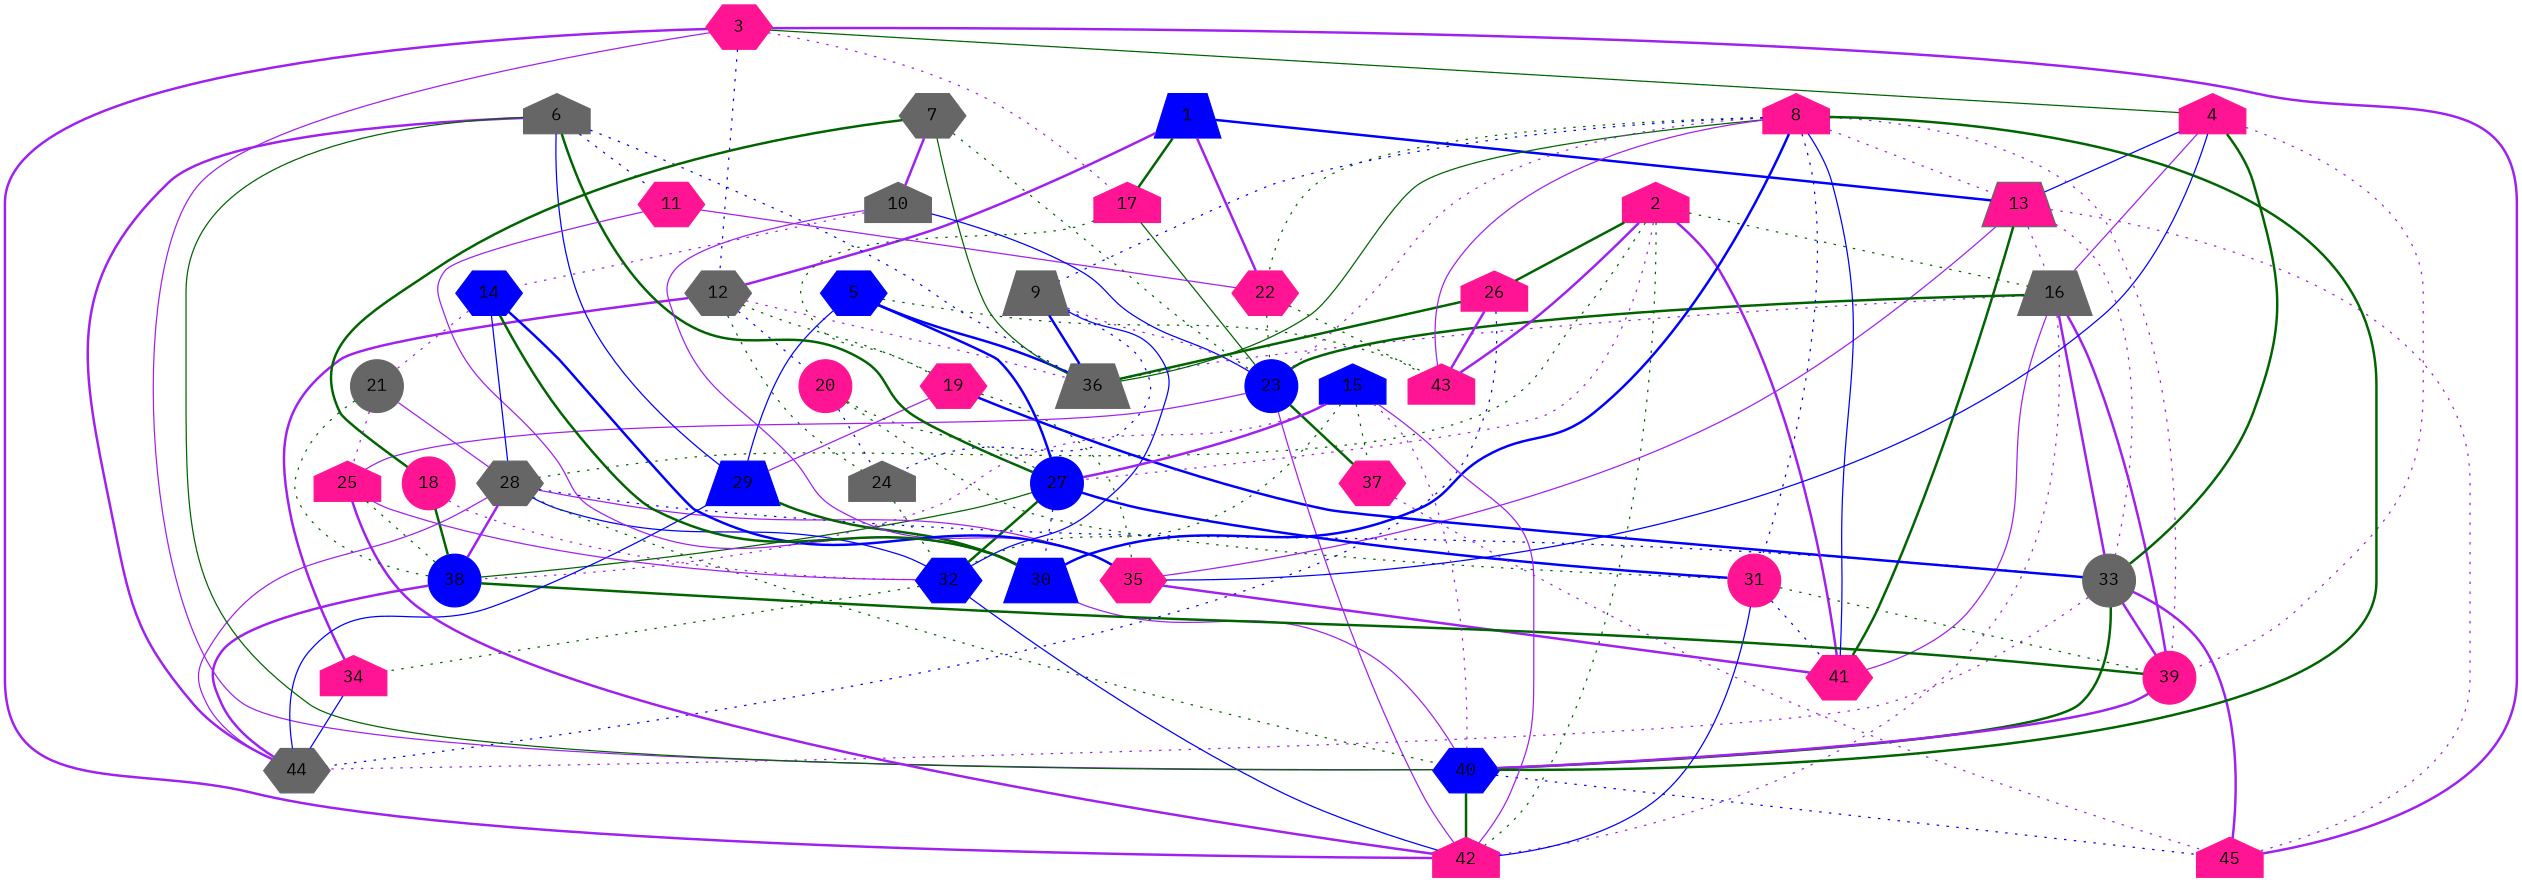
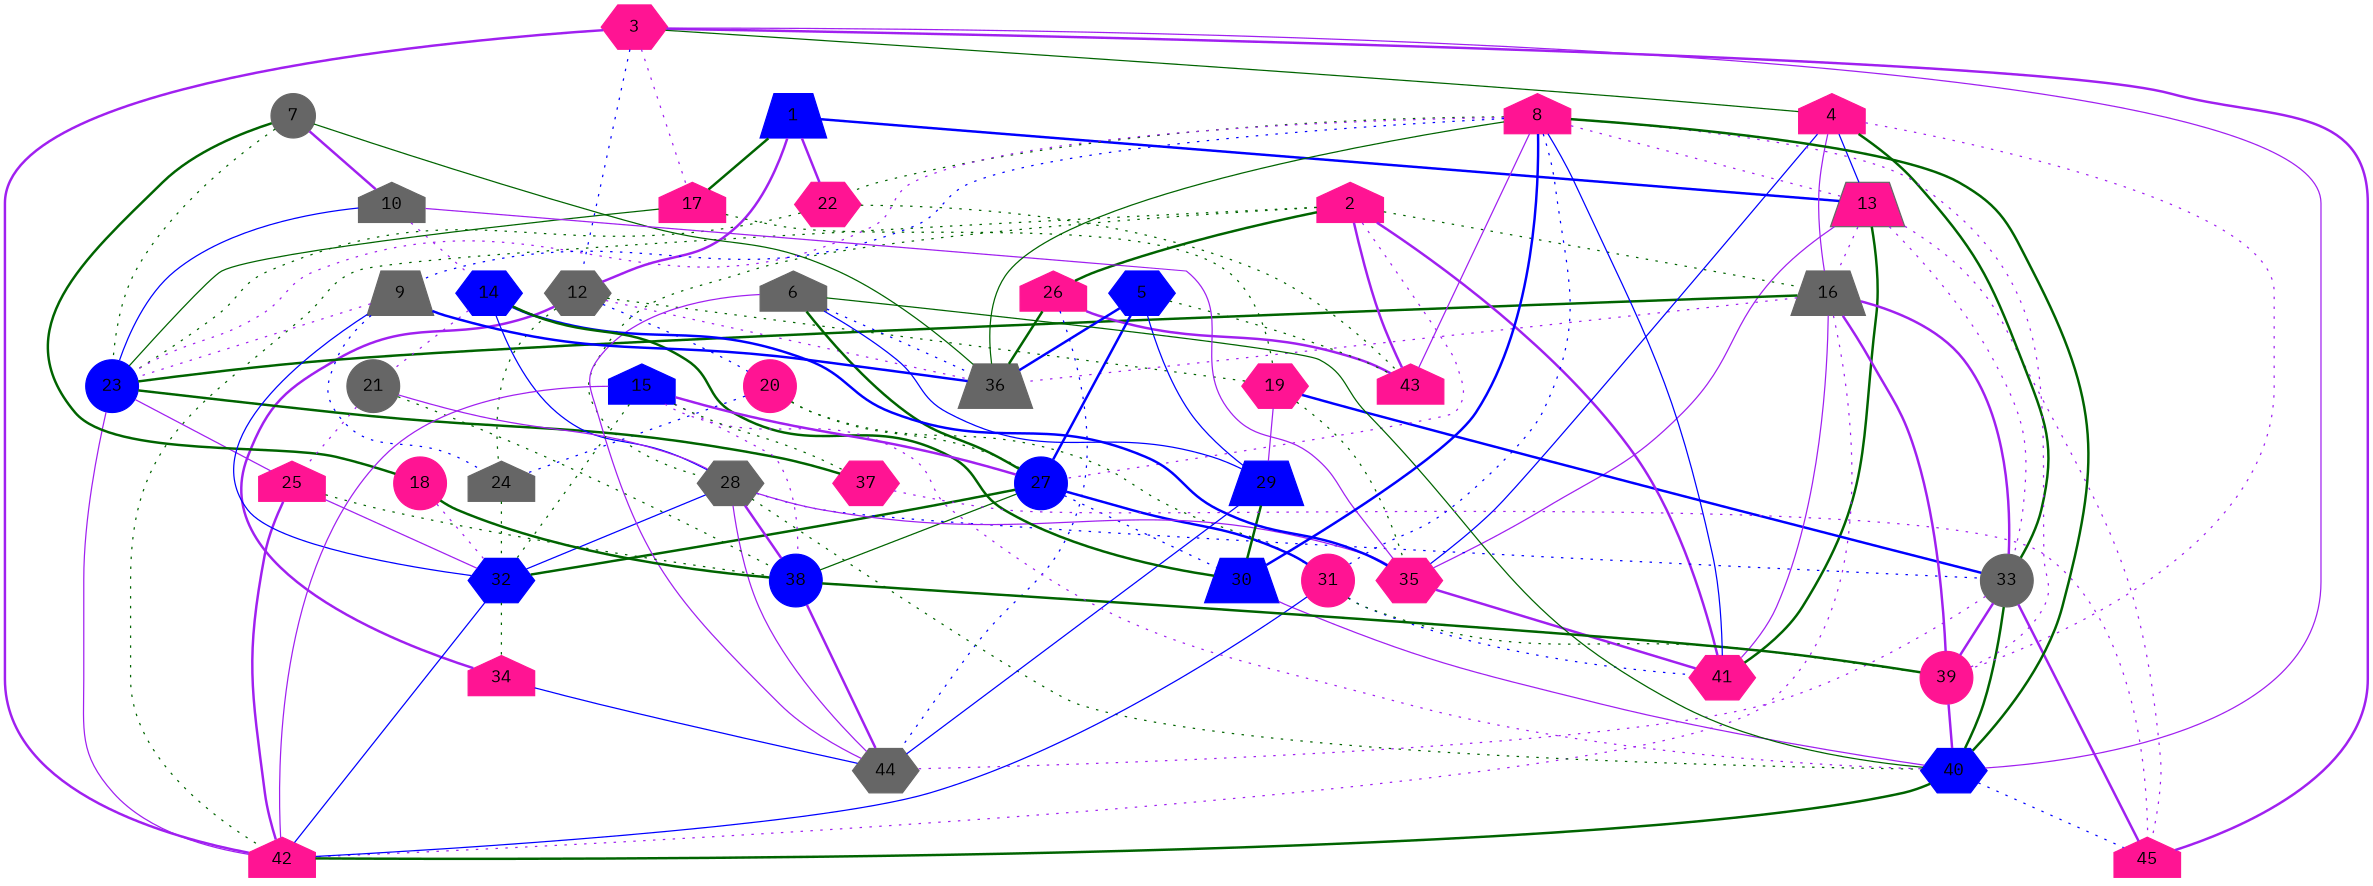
node "7": shape hexagon -> circle
node "11": removed
edge "6" -- "44": style bold -> solid
